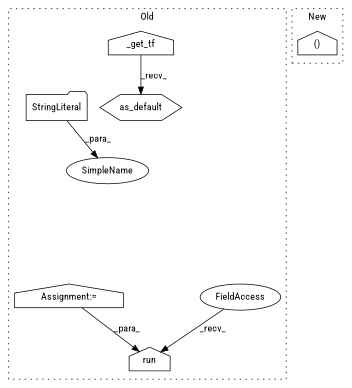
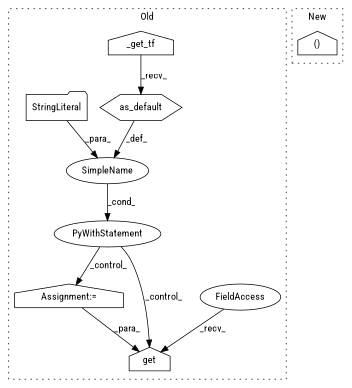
edge "as_default" -> "SimpleName": added, label "_def_"
node "PyWithStatement": added
node "run": label "run" -> "get"
